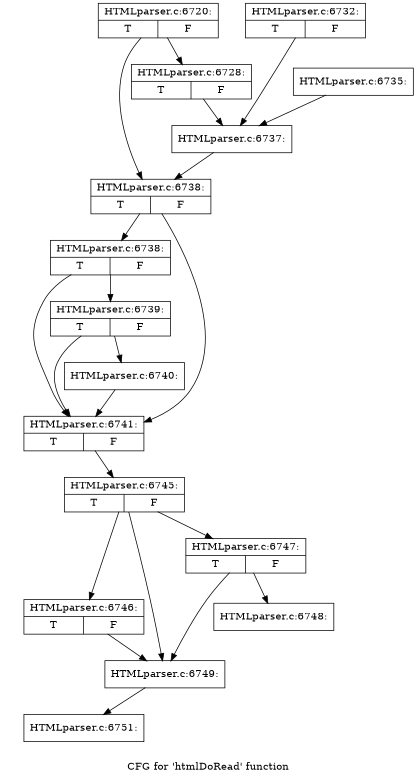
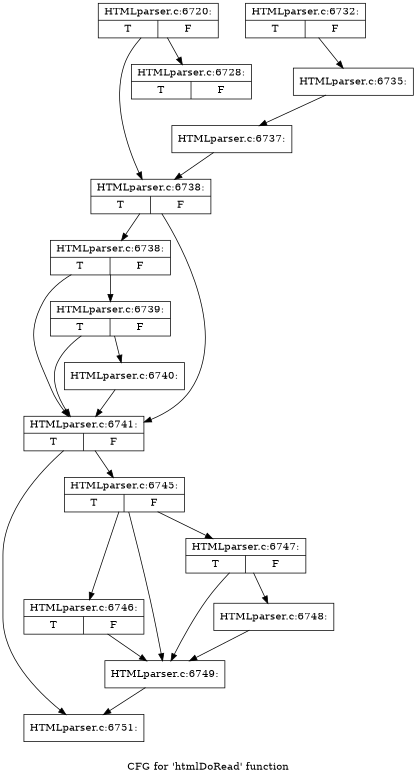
edge "HTMLparser.c:6732:" -> "HTMLparser.c:6737:": now "HTMLparser.c:6732:" -> "HTMLparser.c:6735:"
edge "HTMLparser.c:6728:" -> "HTMLparser.c:6737:": removed
edge "HTMLparser.c:6741:" -> "HTMLparser.c:6751:": added
edge "HTMLparser.c:6748:" -> "HTMLparser.c:6749:": added
